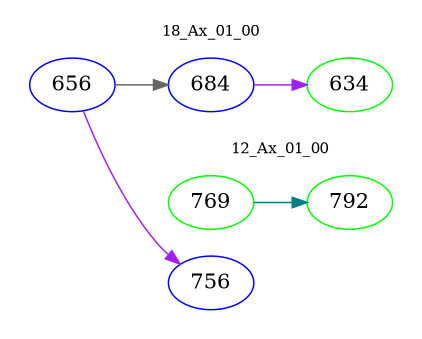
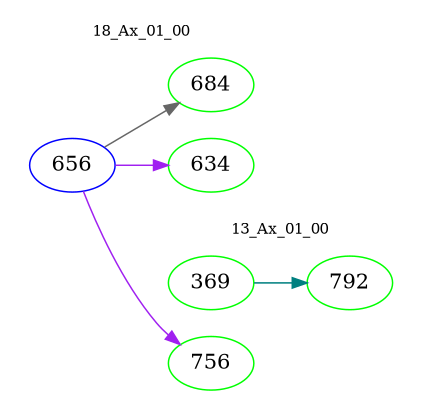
node "684": color blue -> green
edge "684" -> "634": now "656" -> "634"
cluster "12_Ax_01_00": label "12_Ax_01_00" -> "13_Ax_01_00"
node "769": label "769" -> "369"
node "756": color blue -> green
